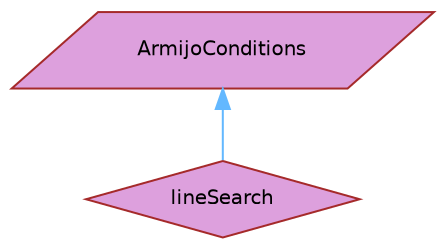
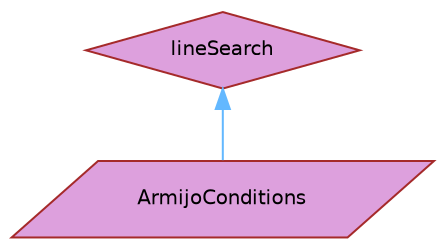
edge "lineSearch" -> "ArmijoConditions": reversed
